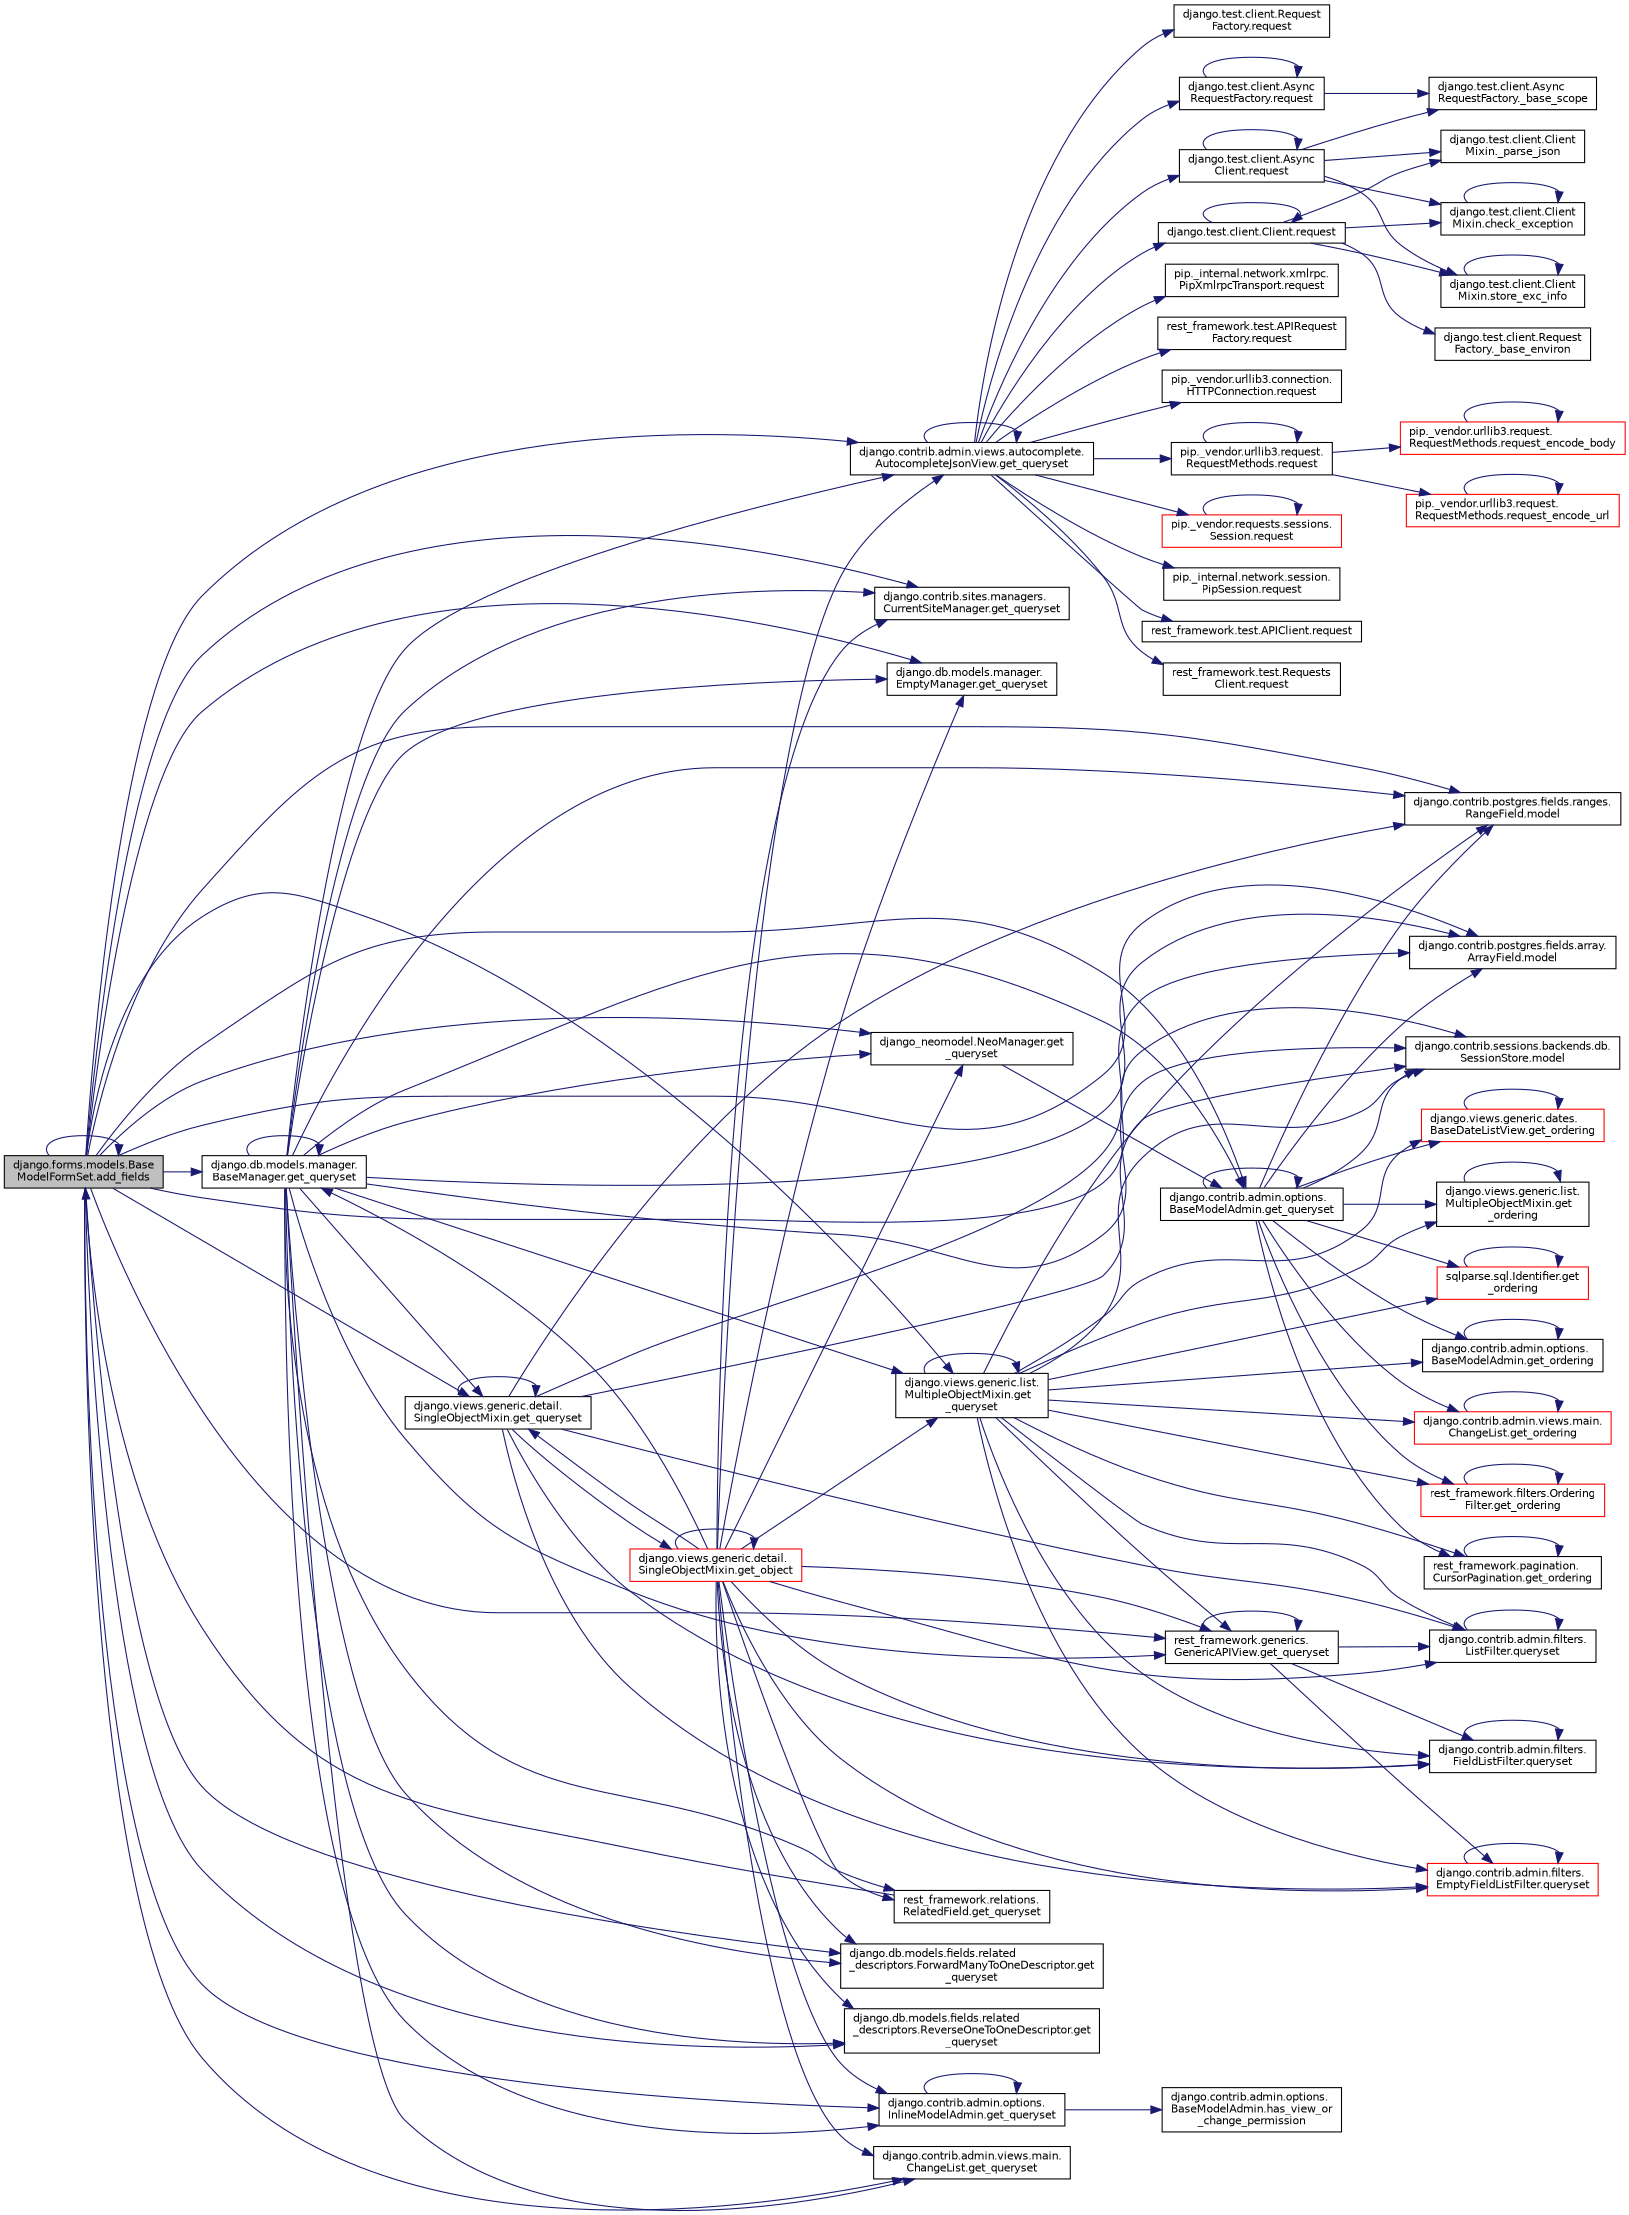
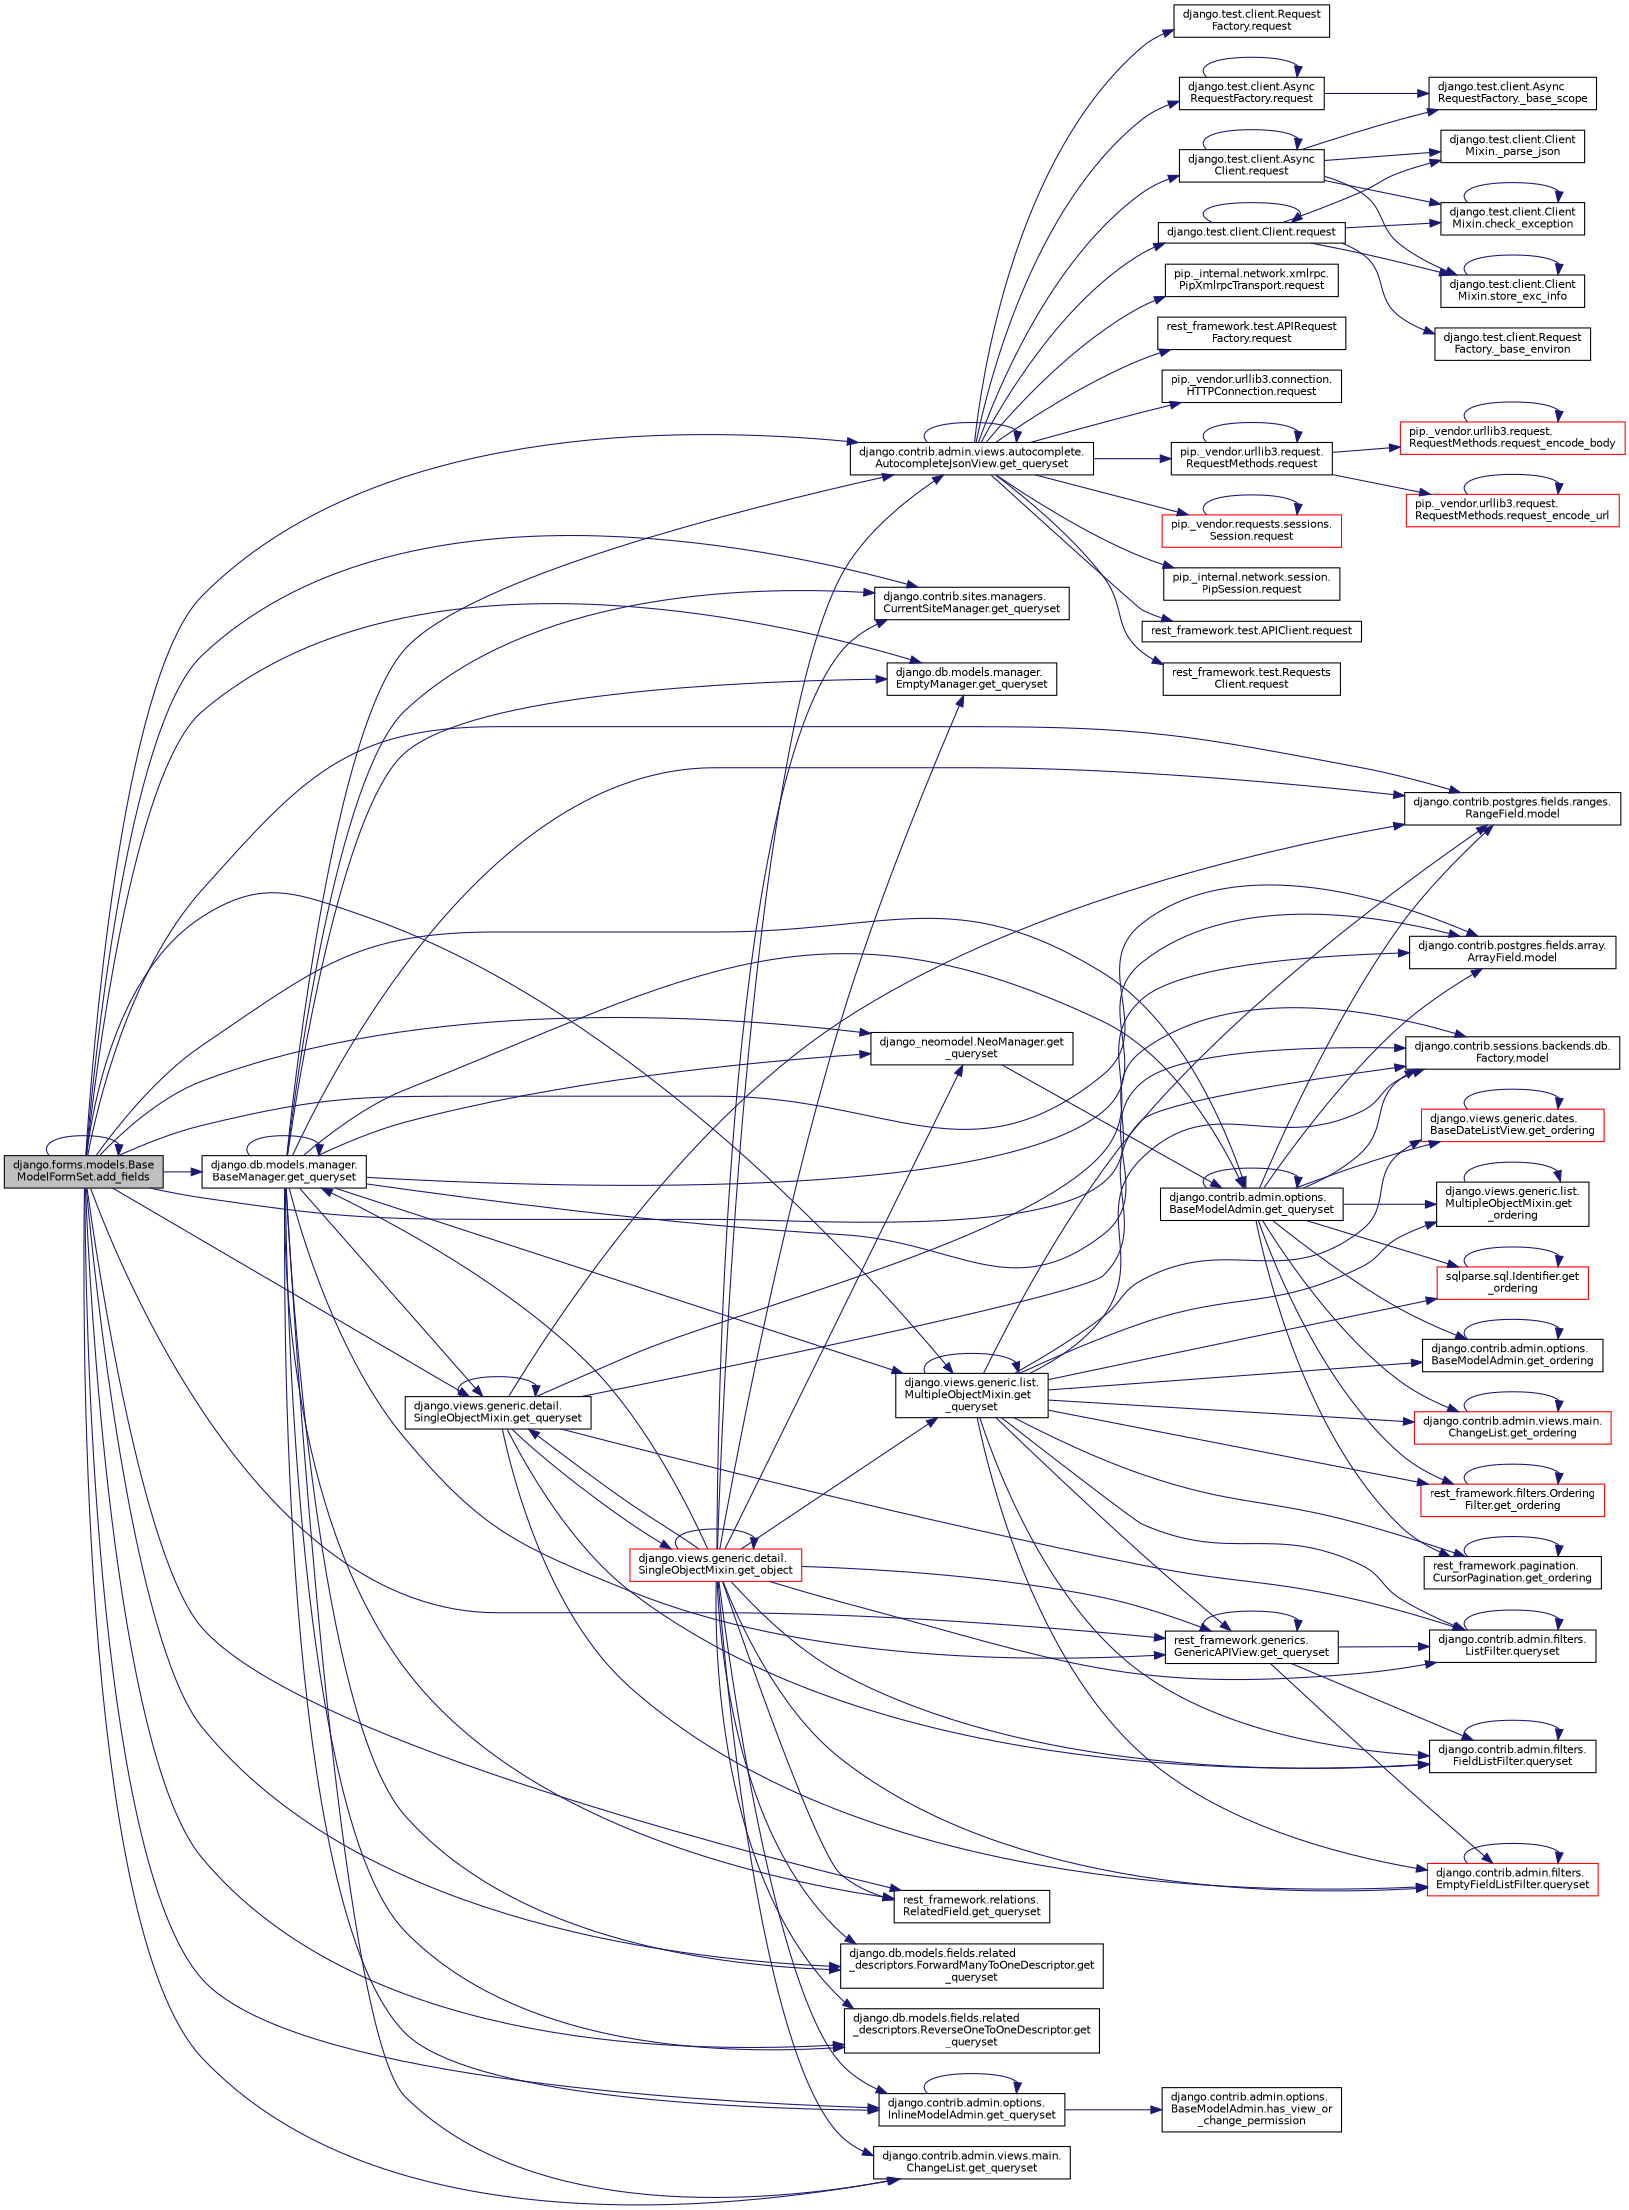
node "django.contrib.sessions.backends.db. SessionStore.model": label "django.contrib.sessions.backends.db. SessionStore.model" -> "django.contrib.sessions.backends.db. Factory.model"
edge "rest_framework.relations. RelatedField.get_queryset" -> "django.forms.models.Base ModelFormSet.add_fields": reversed
